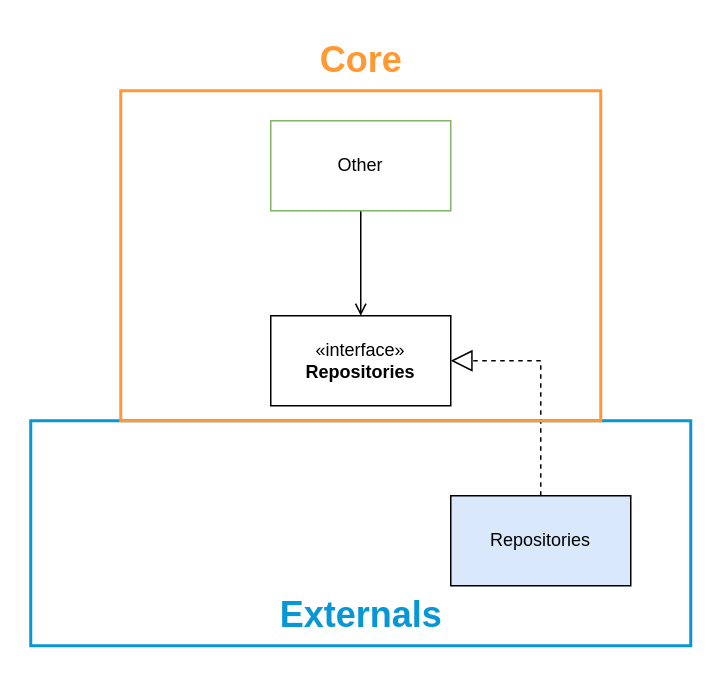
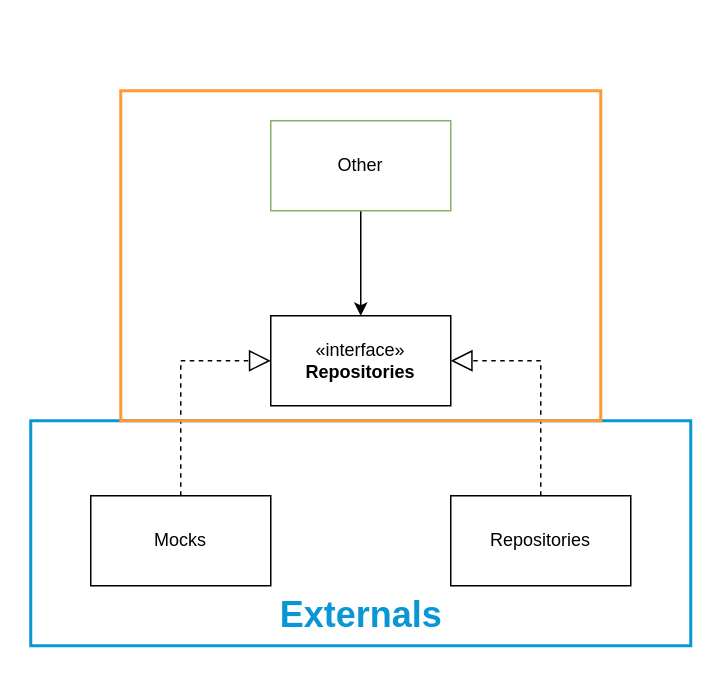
node "Core": removed
edge "Other" -> "«interface» Repositories": arrowhead open -> classic
edge "Mocks" -> "«interface» Repositories": added
node "Mocks": added
node "Repositories": fillcolor #dae8fc -> #ffffff
